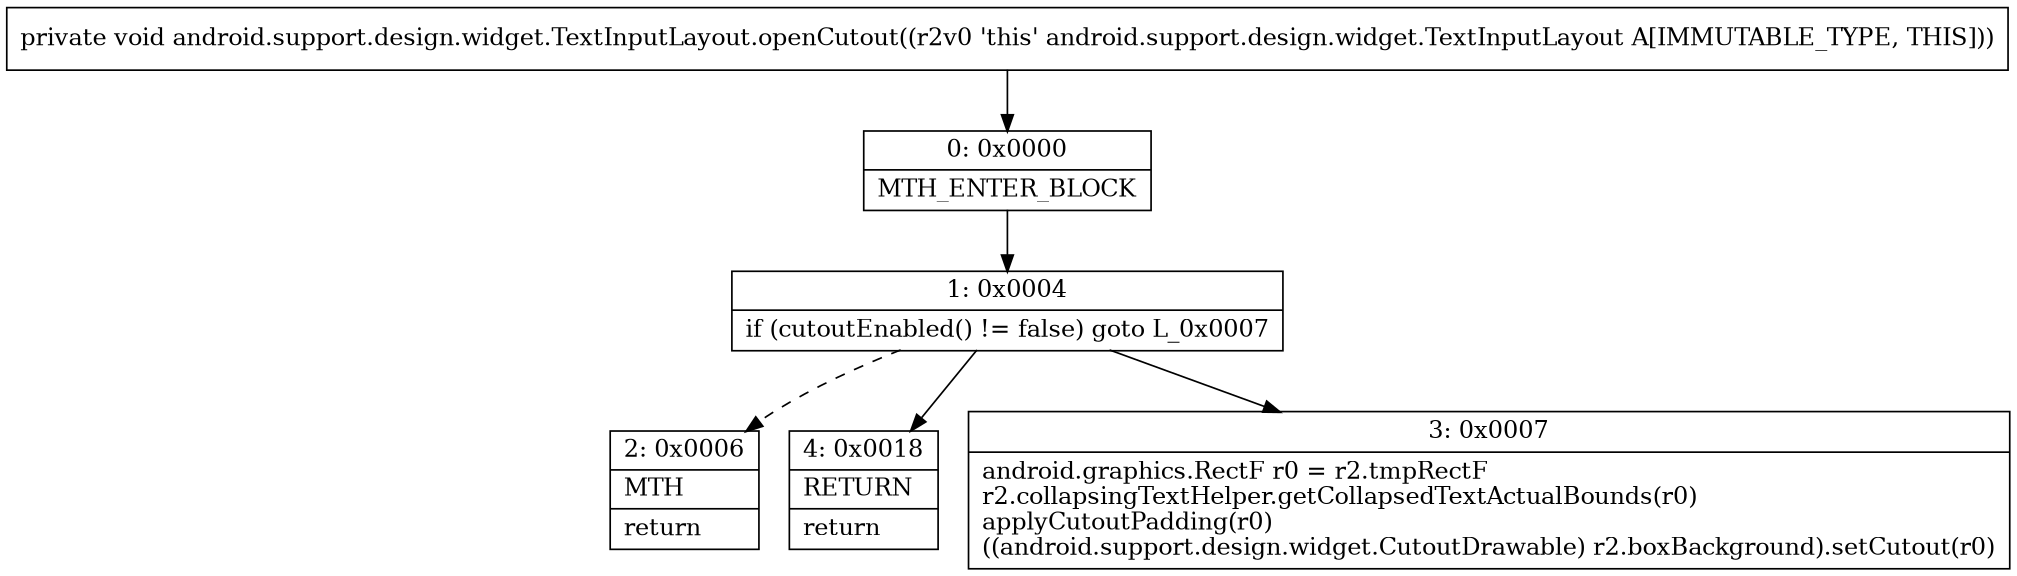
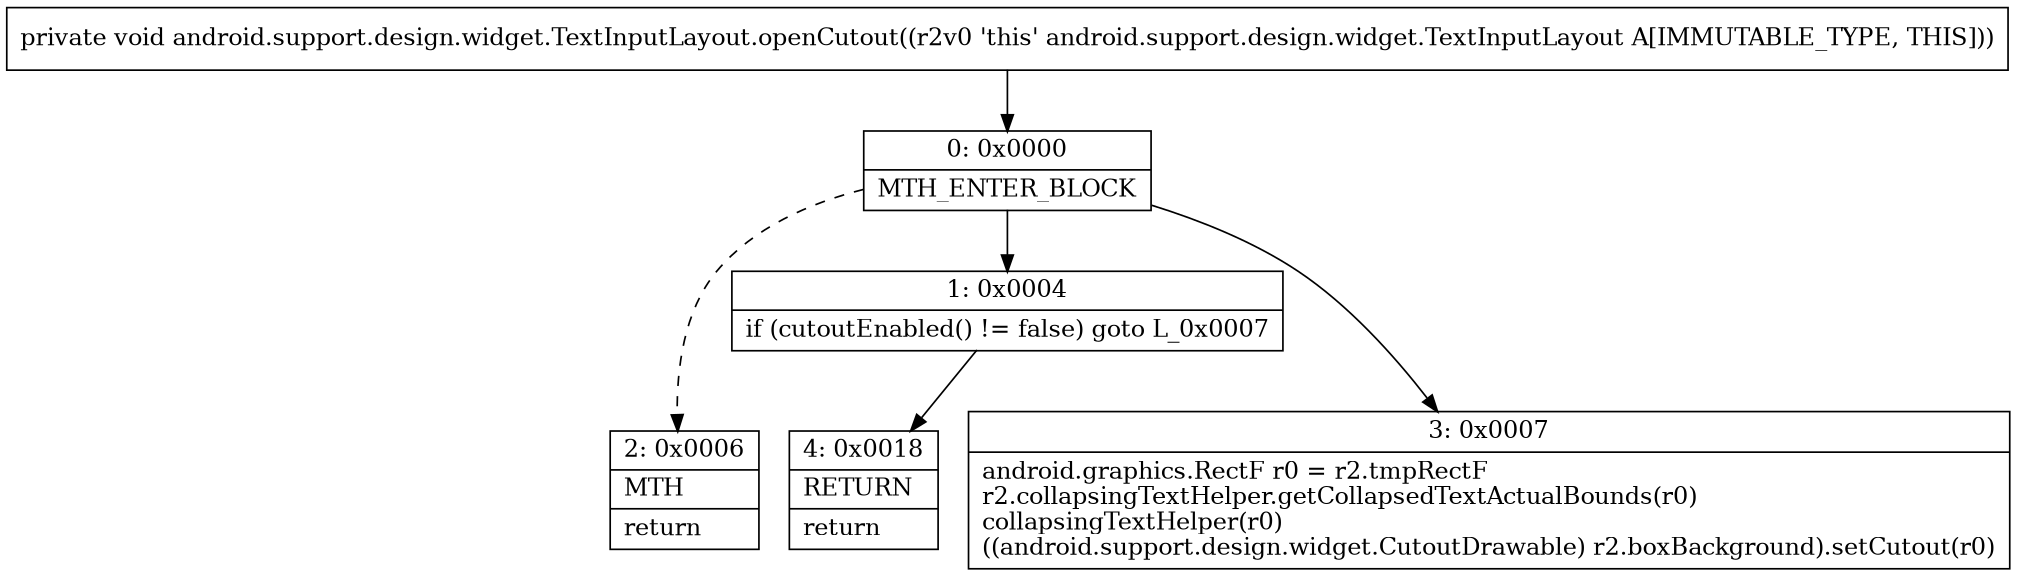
edge "1: 0x0004" -> "3: 0x0007": now "0: 0x0000" -> "3: 0x0007"
edge "1: 0x0004" -> "2: 0x0006": now "0: 0x0000" -> "2: 0x0006"
node "3: 0x0007": text "applyCutoutPadding(r0)" -> "collapsingTextHelper(r0)"
